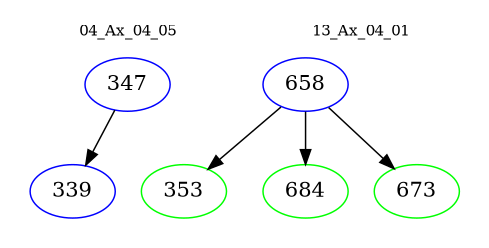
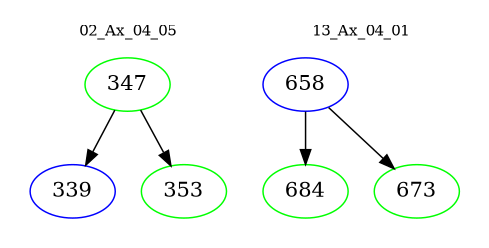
cluster "04_Ax_04_05": label "04_Ax_04_05" -> "02_Ax_04_05"
node "347": color blue -> green
edge "658" -> "353": now "347" -> "353"
